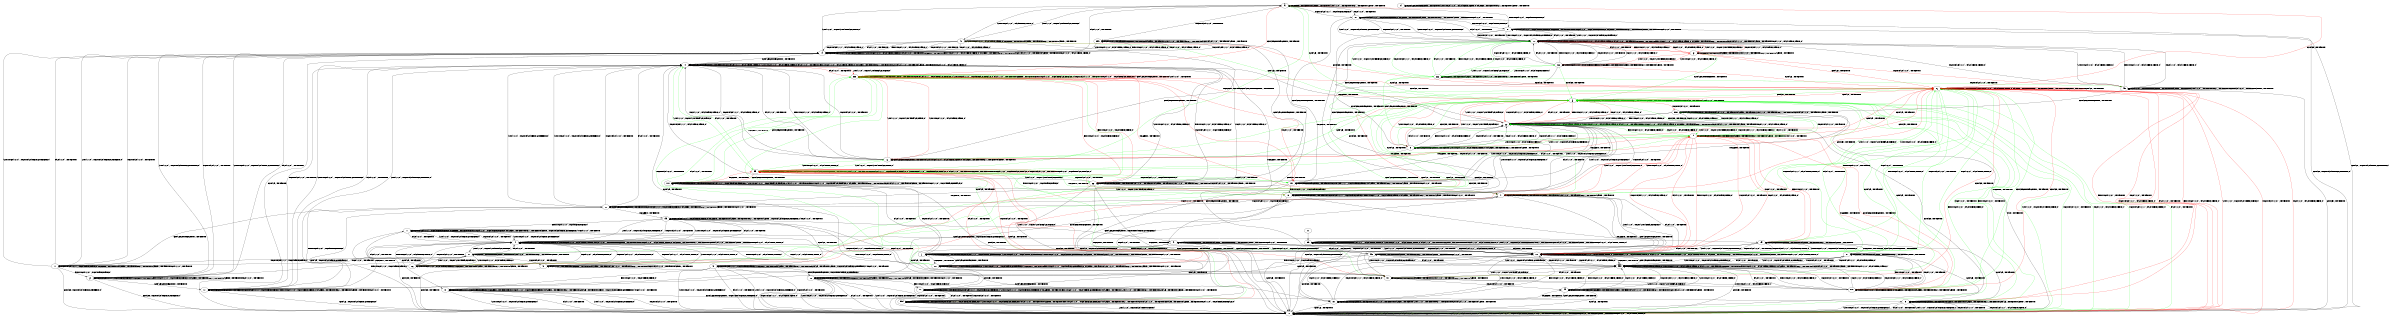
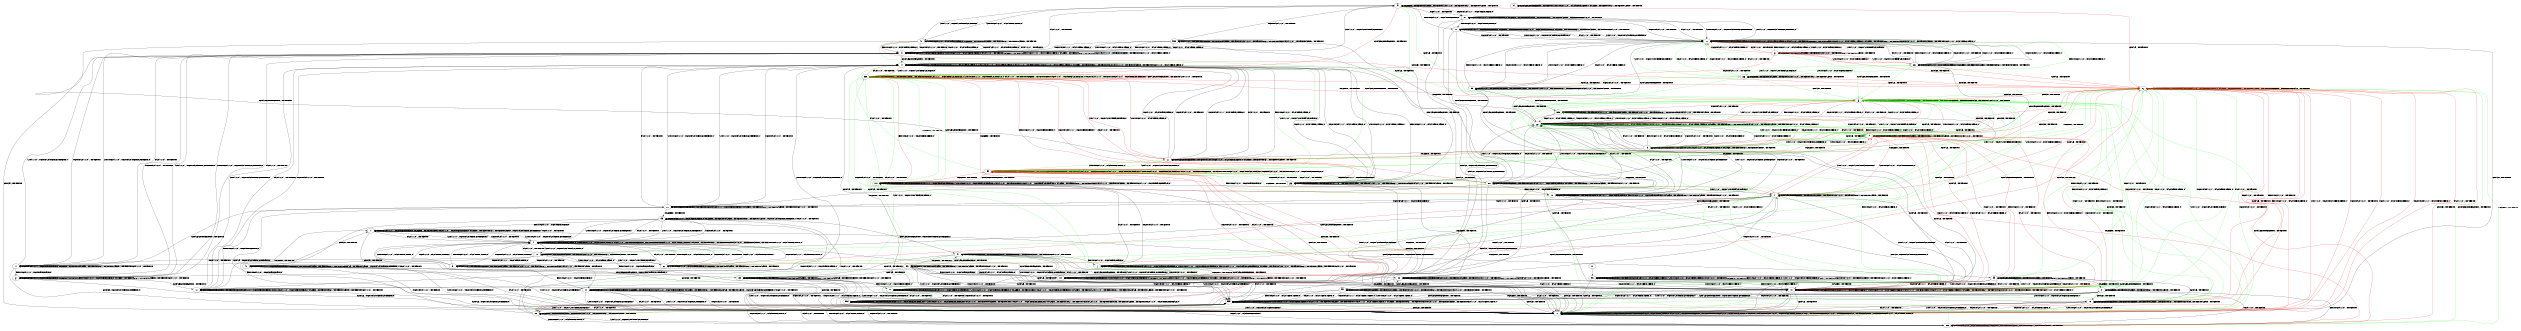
edge "mm" -> "v": label "RST / TIMEOUT" -> "CLOSE / TIMEOUT"
edge "ss" -> "aa": removed, label "ACK+RST(V,V,0) / TIMEOUT"
